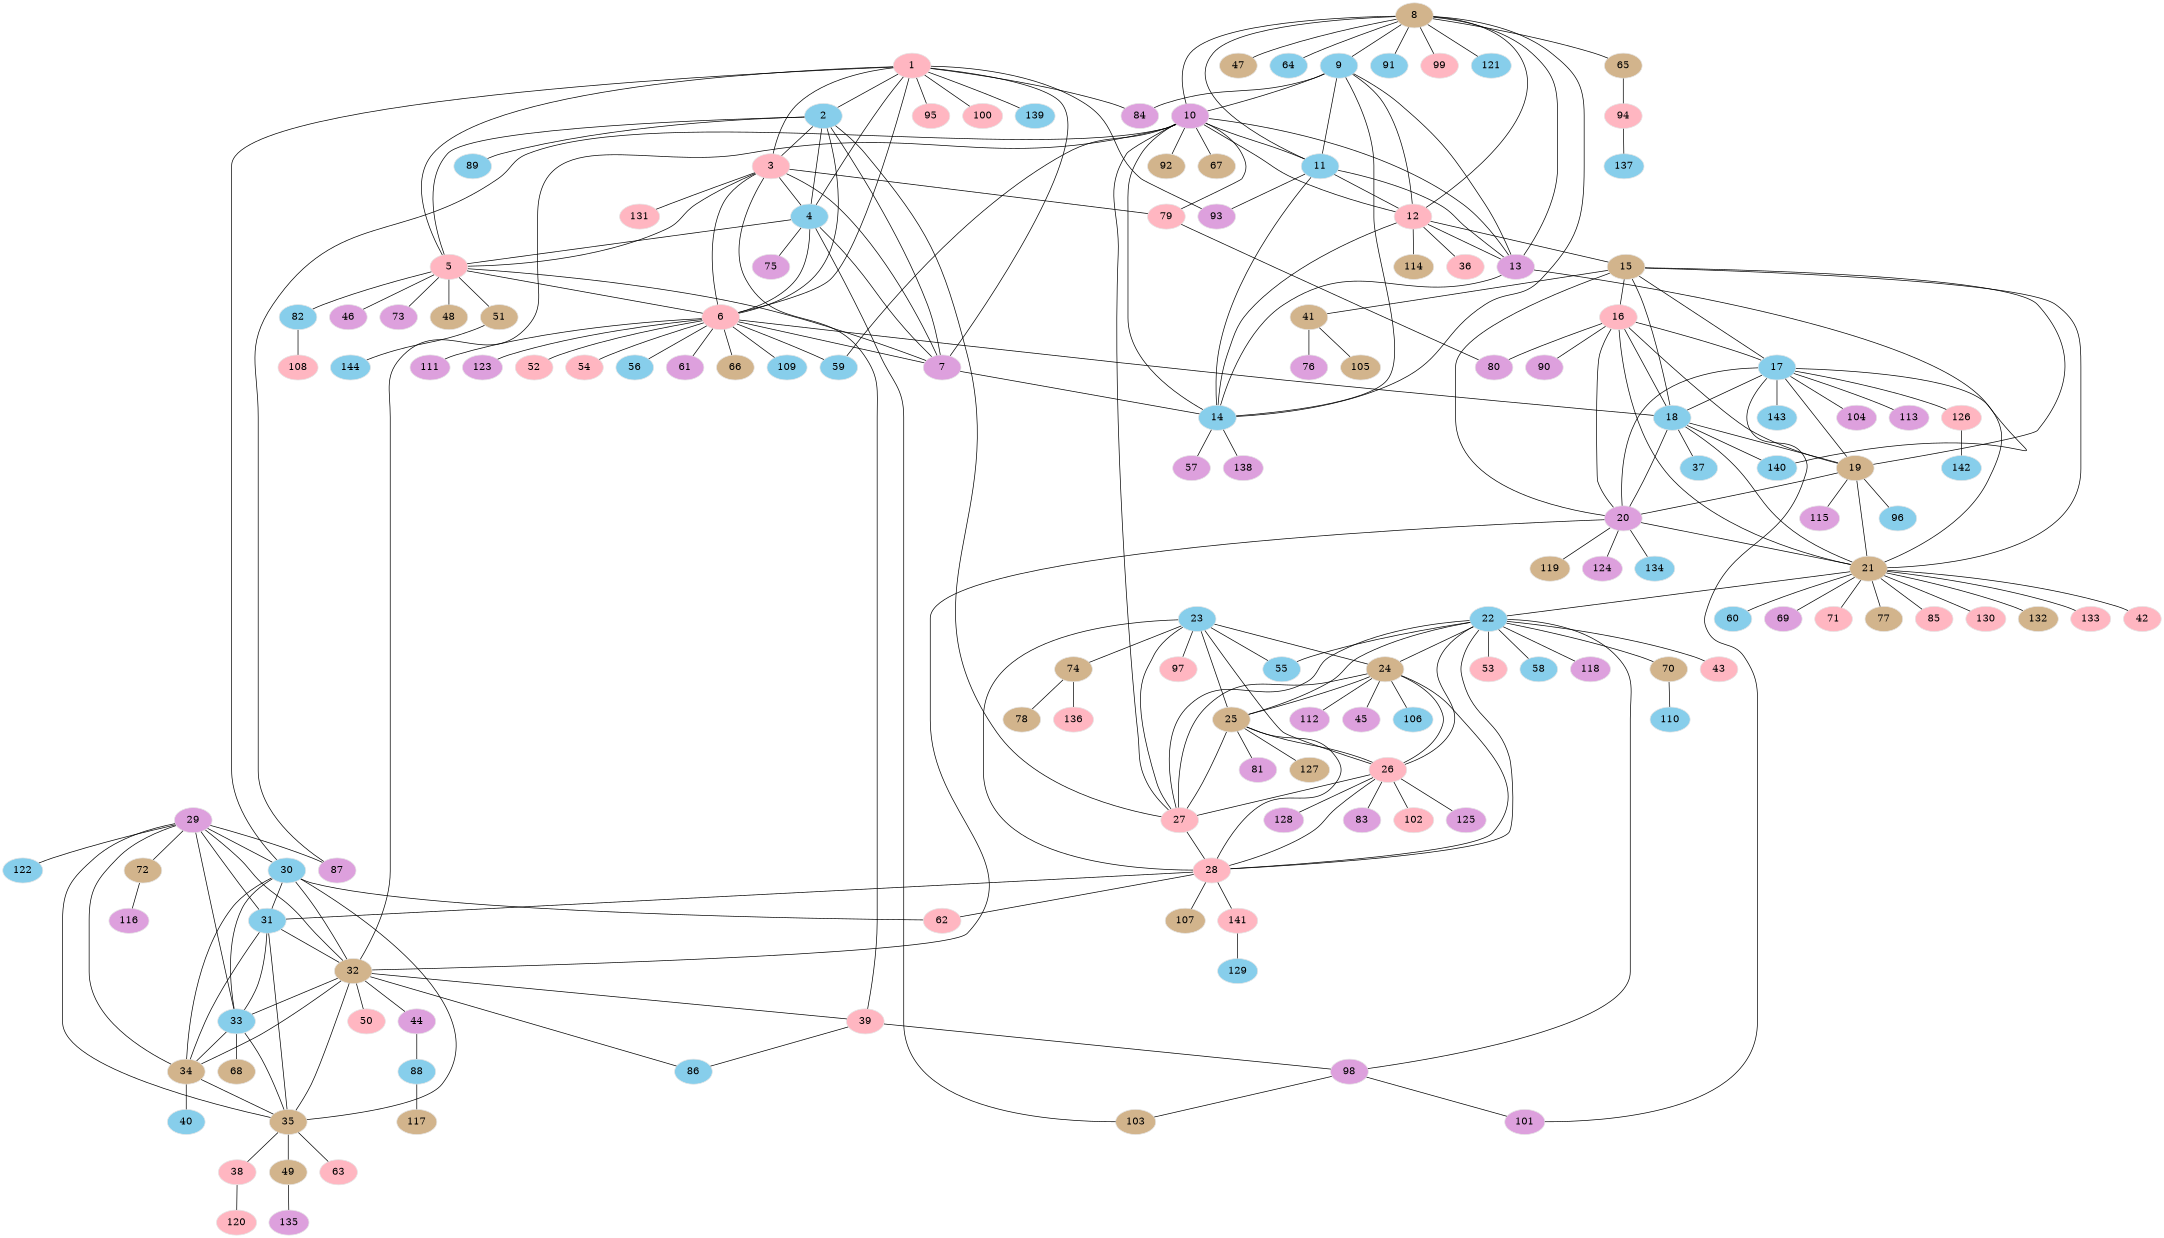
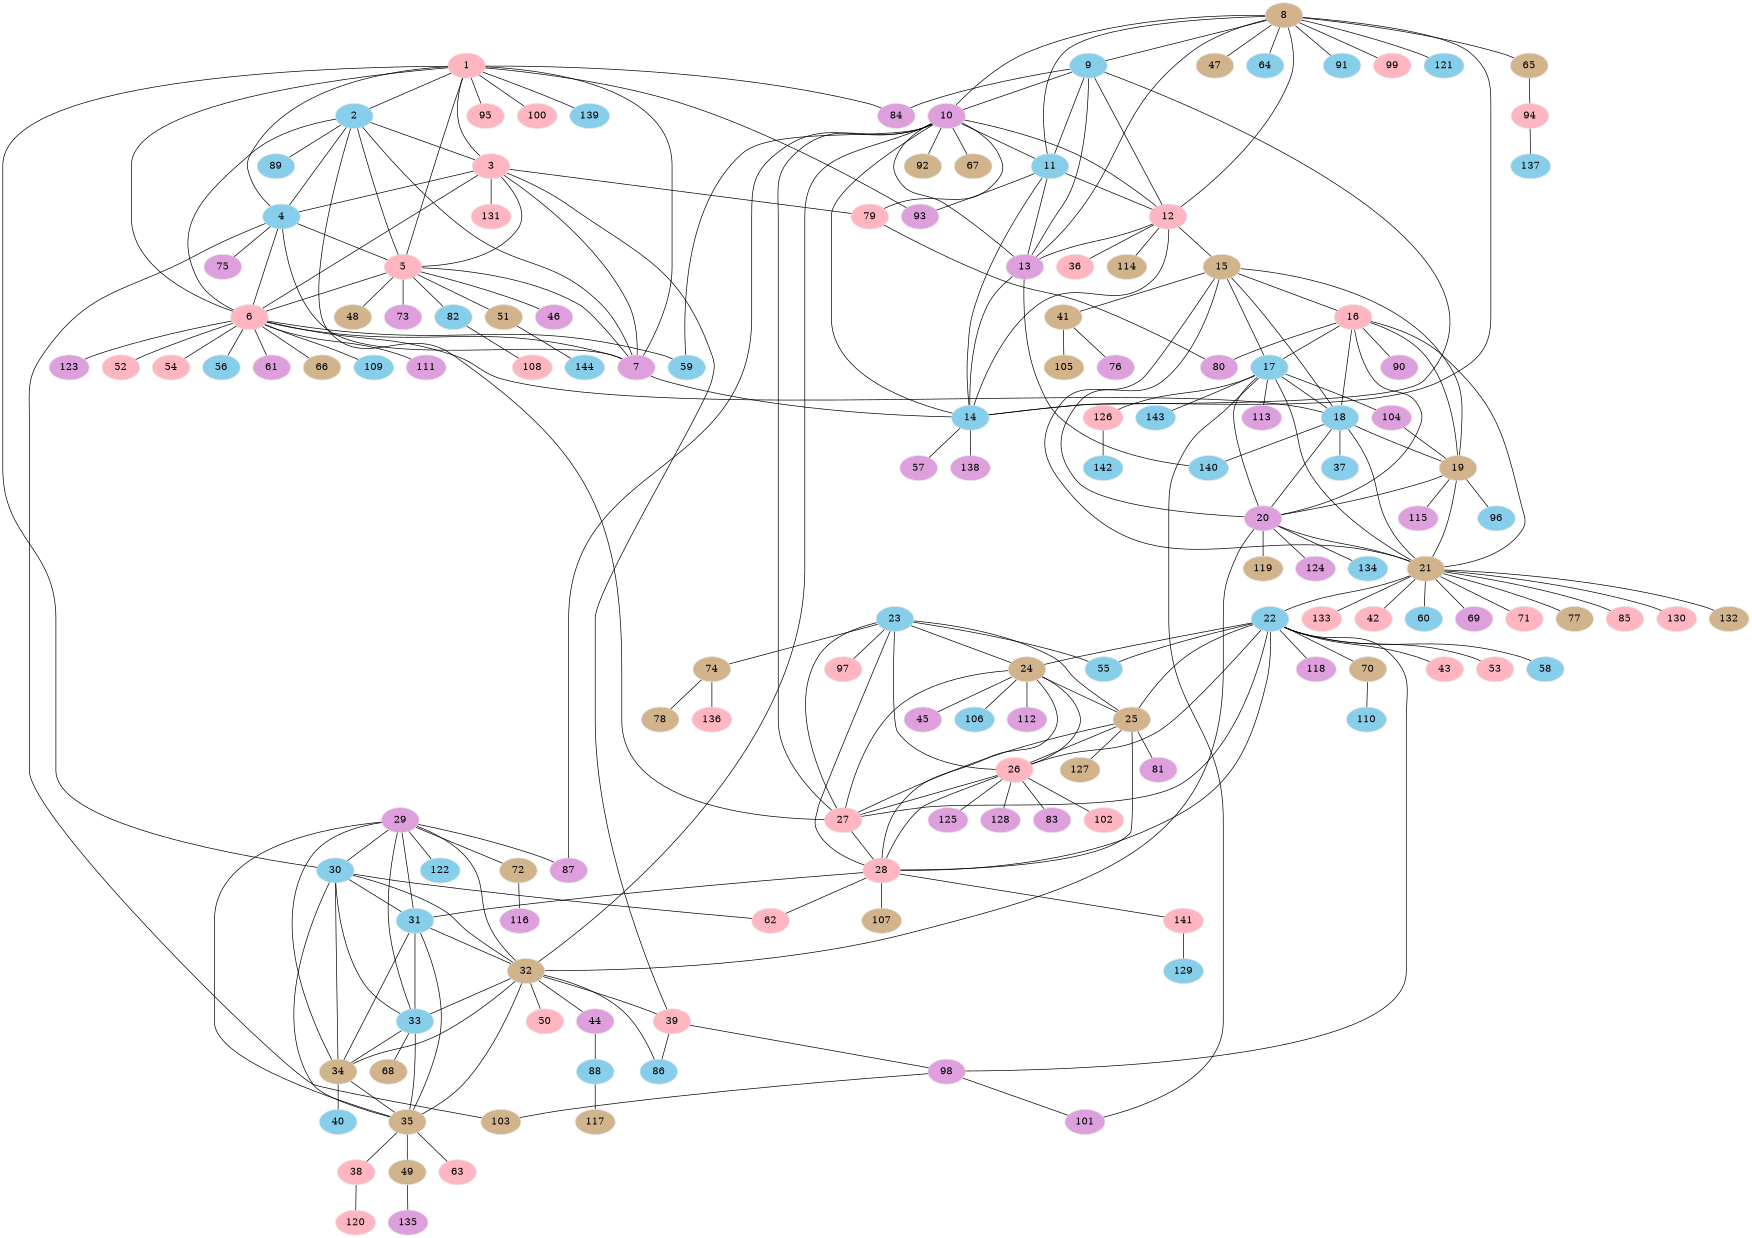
edge "17" -- "19": now "104" -- "19"
